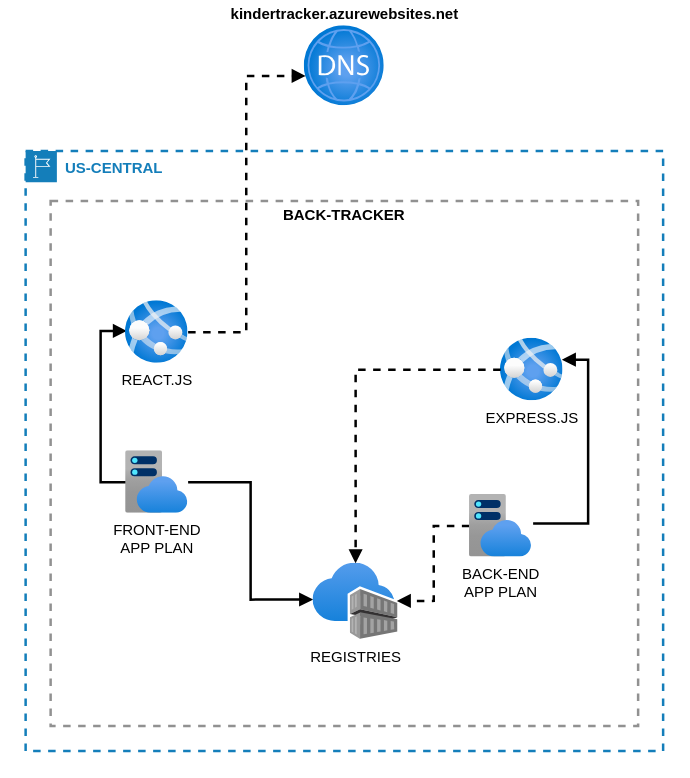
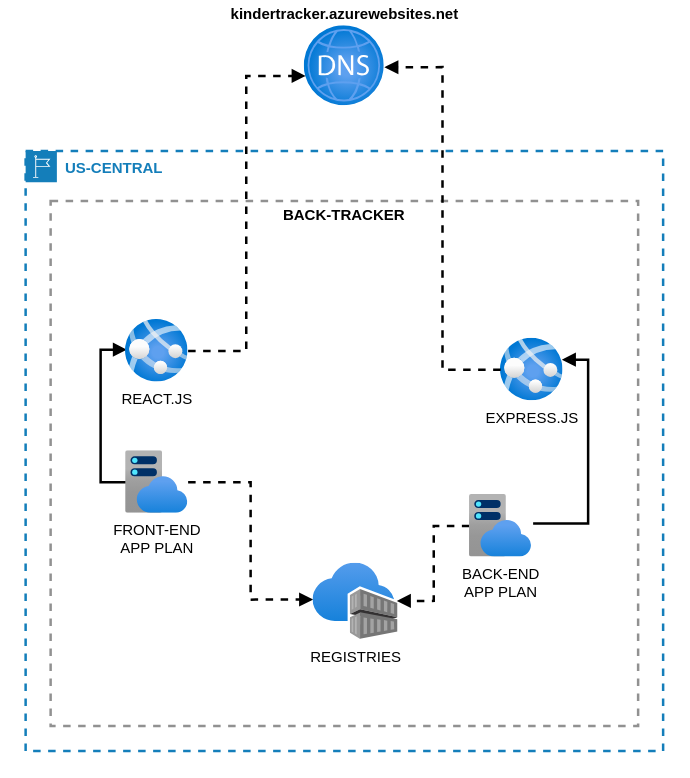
node "REACT.JS": moved (157, 332) -> (157, 351)
edge "EXPRESS.JS" -> "REGISTRIES": now "EXPRESS.JS" -> "kindertracker.azurewebsites.net"
edge "FRONT-END APP PLAN" -> "REGISTRIES": style solid -> dashed
